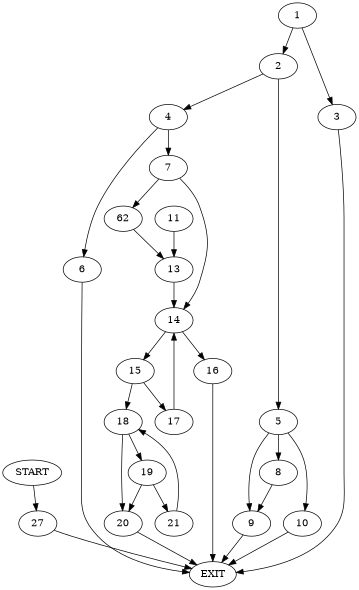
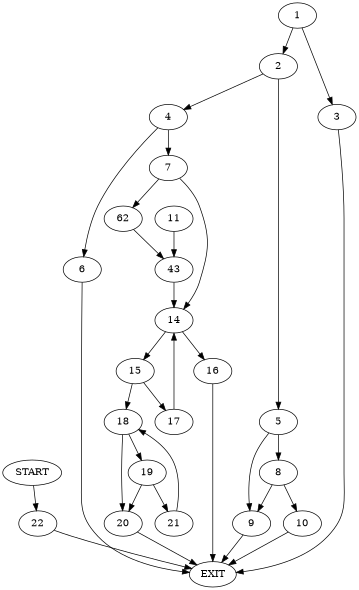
node "13": label "13" -> "43"
edge "5" -> "10": now "8" -> "10"
node "27": label "27" -> "22"
